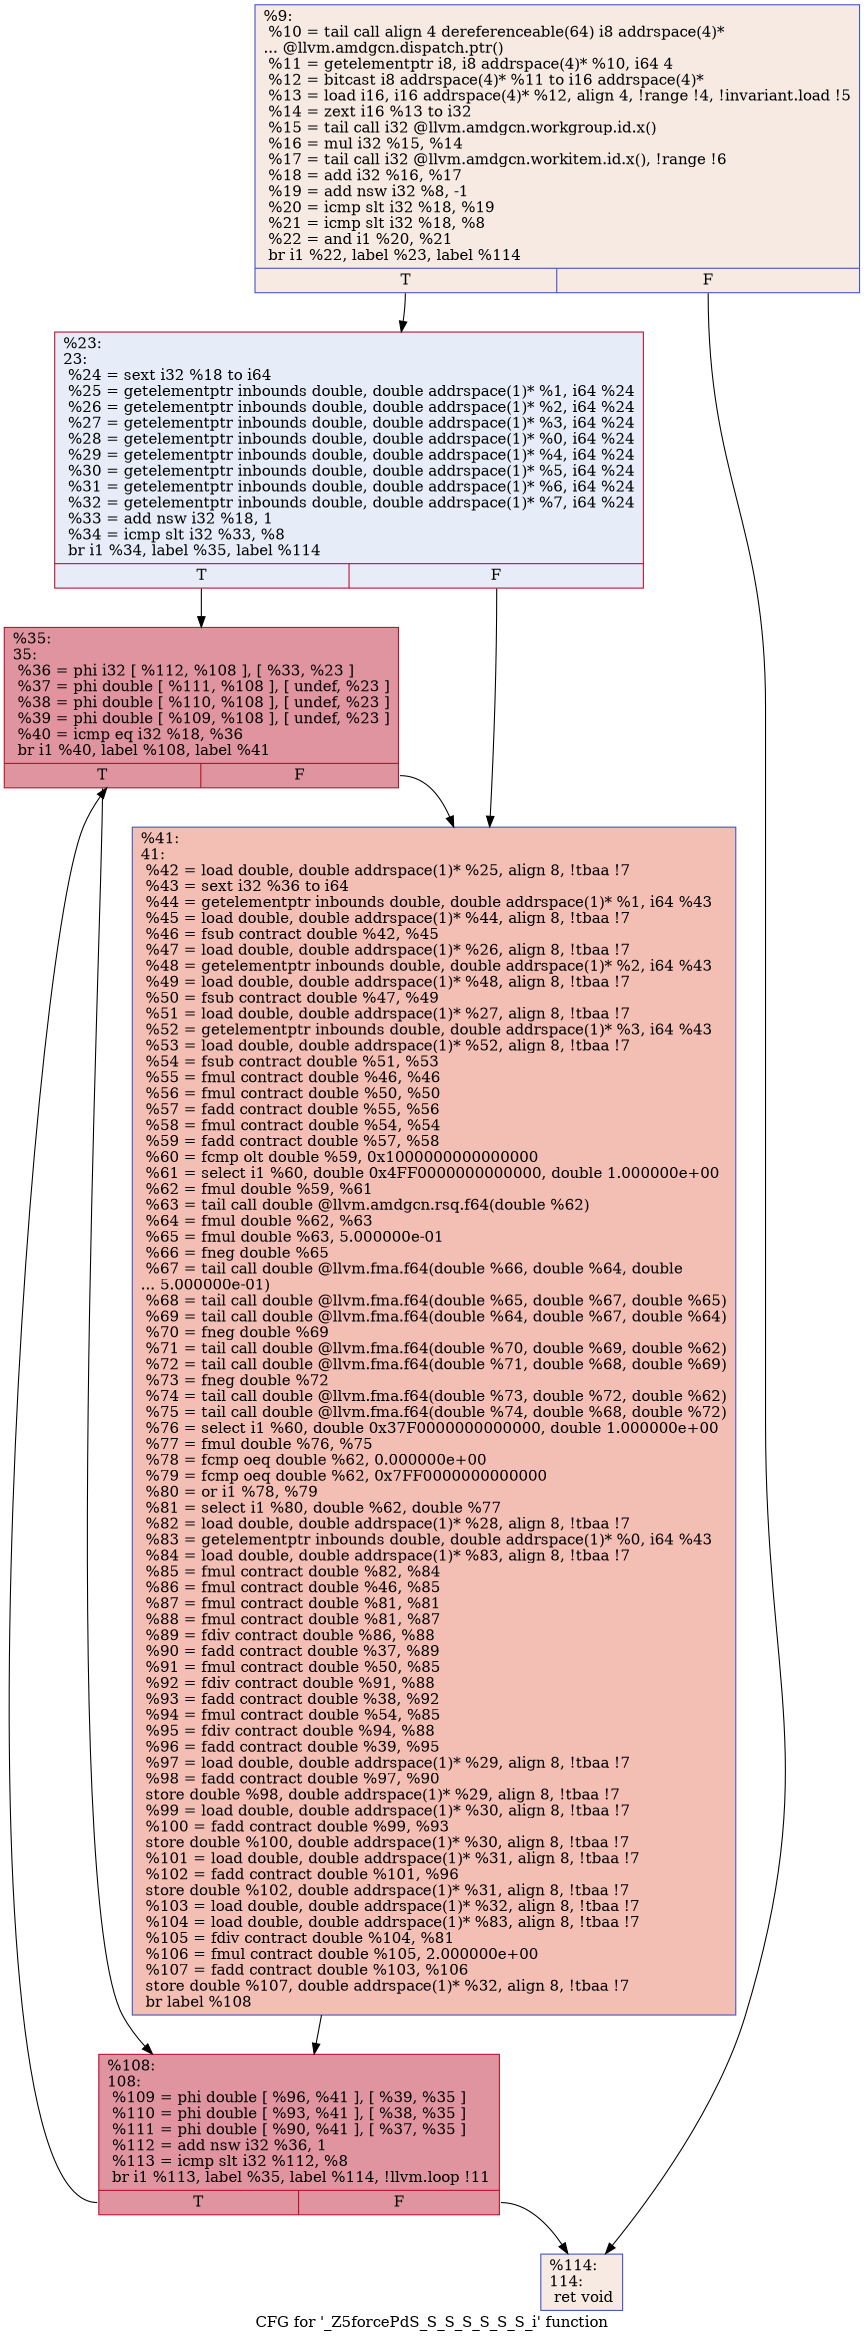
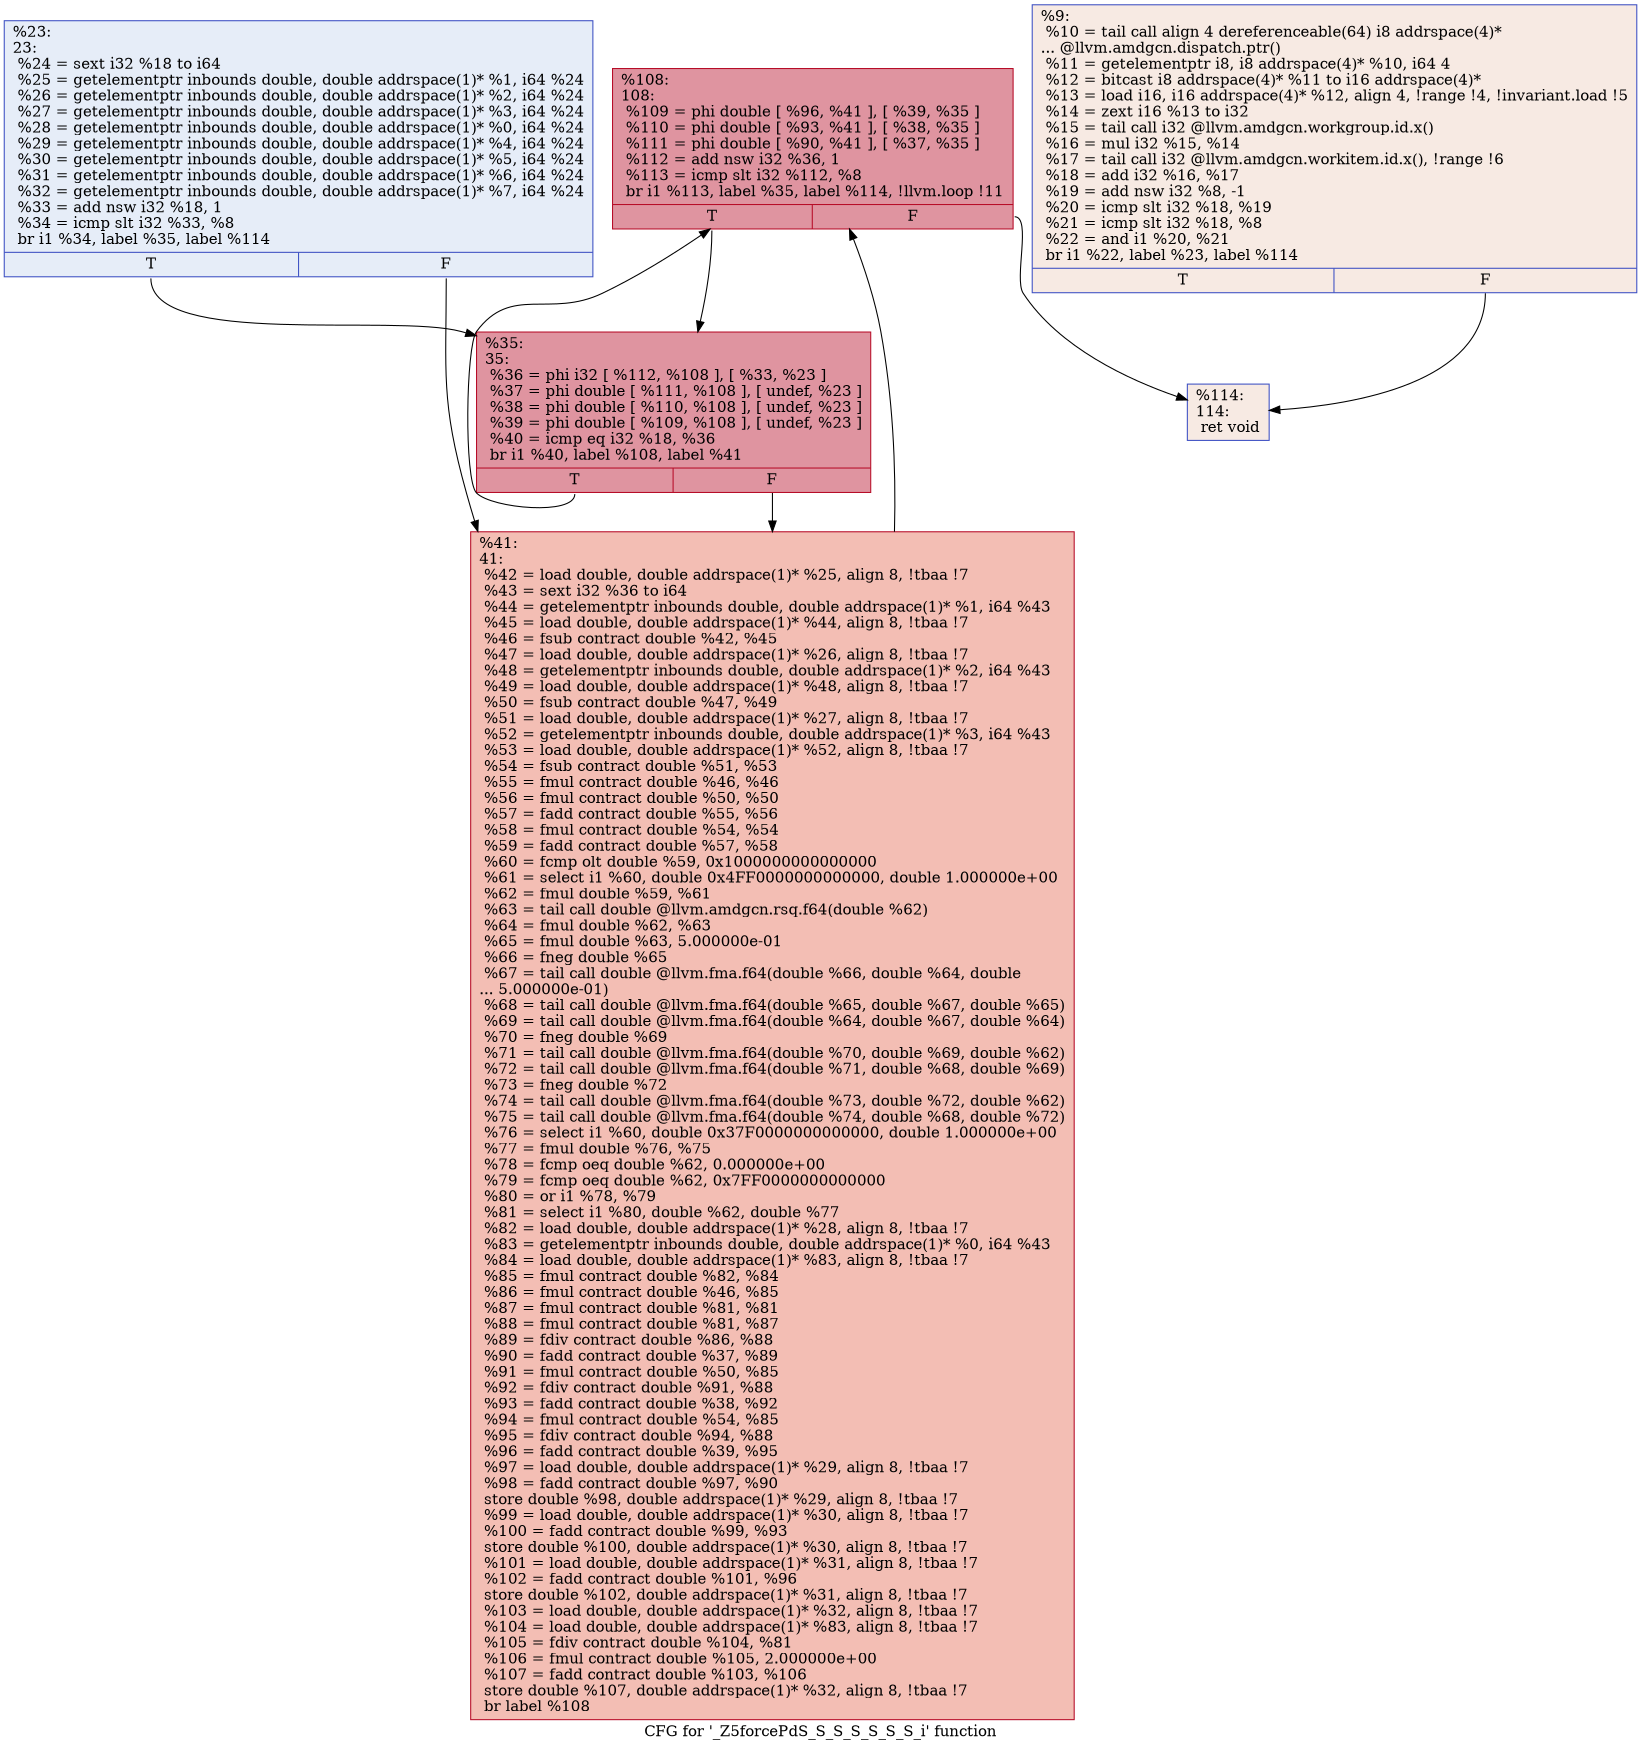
edge "%9:" -> "%23:": removed
node "%23:": color #b70d28ff -> #3d50c3ff
node "%41:": color #3d50c3ff -> #b70d28ff
